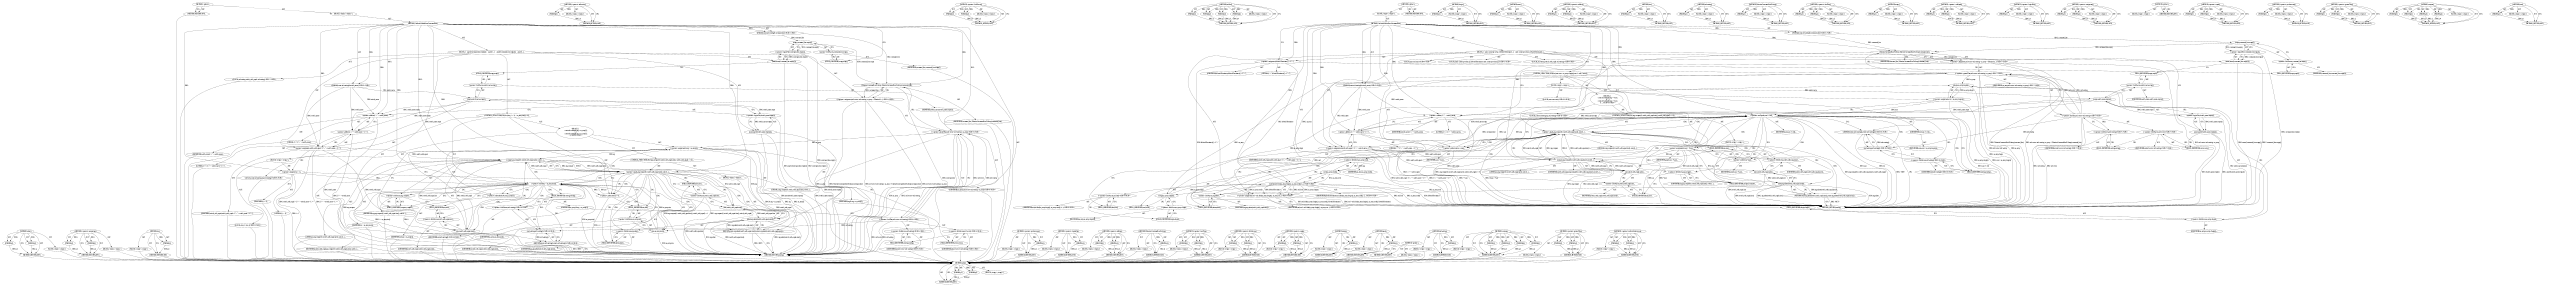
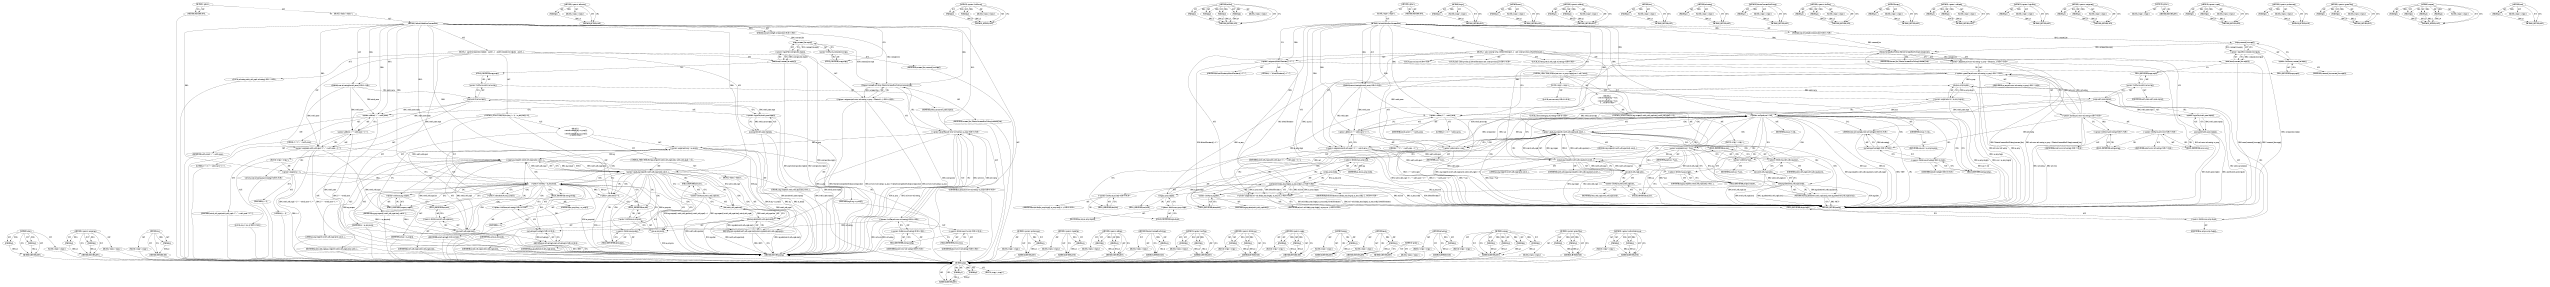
edge "(IDENTIFIER,as_array,& arg = as_array[i])" -> "<(<operator>.lessThan,std::vector<std::wstring)<SUB>6</SUB>>": now "<(<operator>.fieldAccess,std::wstring)<SUB>6</SUB>>" -> "<(<operator>.lessThan,std::vector<std::wstring)<SUB>6</SUB>>"
node "(IDENTIFIER,i,++i)": added
